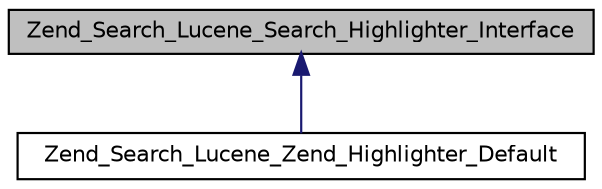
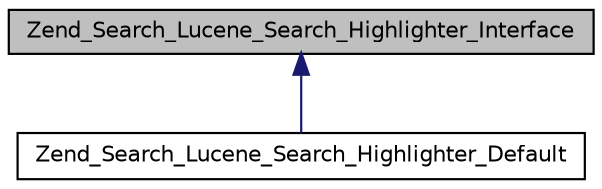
node "Zend_Search_Lucene_Zend_Highlighter_Default": label "Zend_Search_Lucene_Zend_Highlighter_Default" -> "Zend_Search_Lucene_Search_Highlighter_Default"
